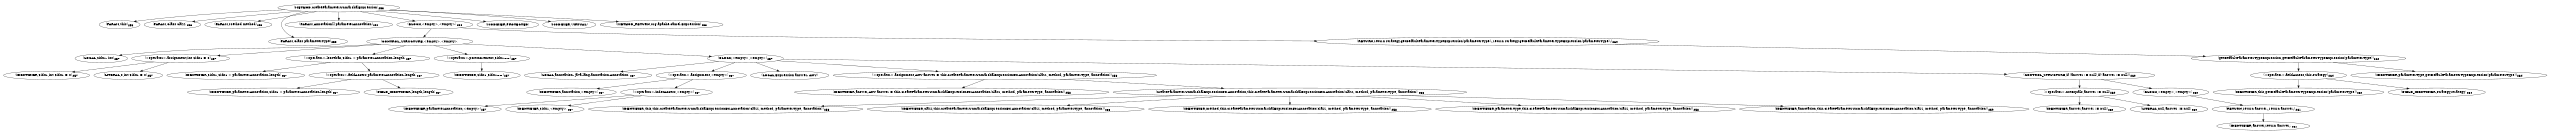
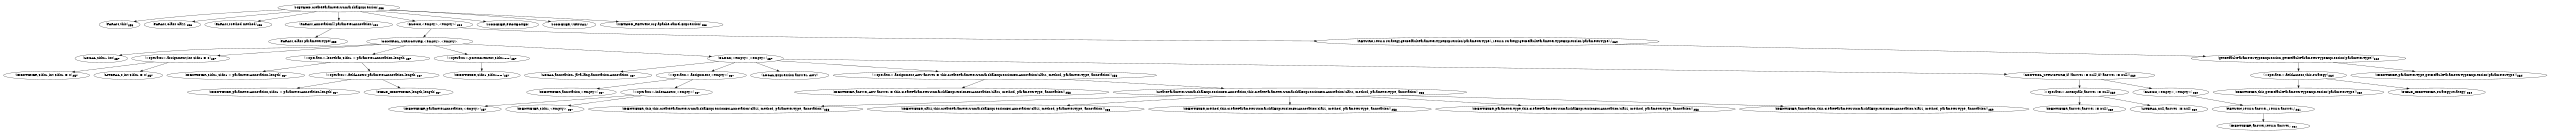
edge "(METHOD,createParameterUnmarshalExpression)" -> "(PARAM,Class parameterType)": now "(PARAM,Annotation[] parameterAnnotation)" -> "(PARAM,Class parameterType)"
